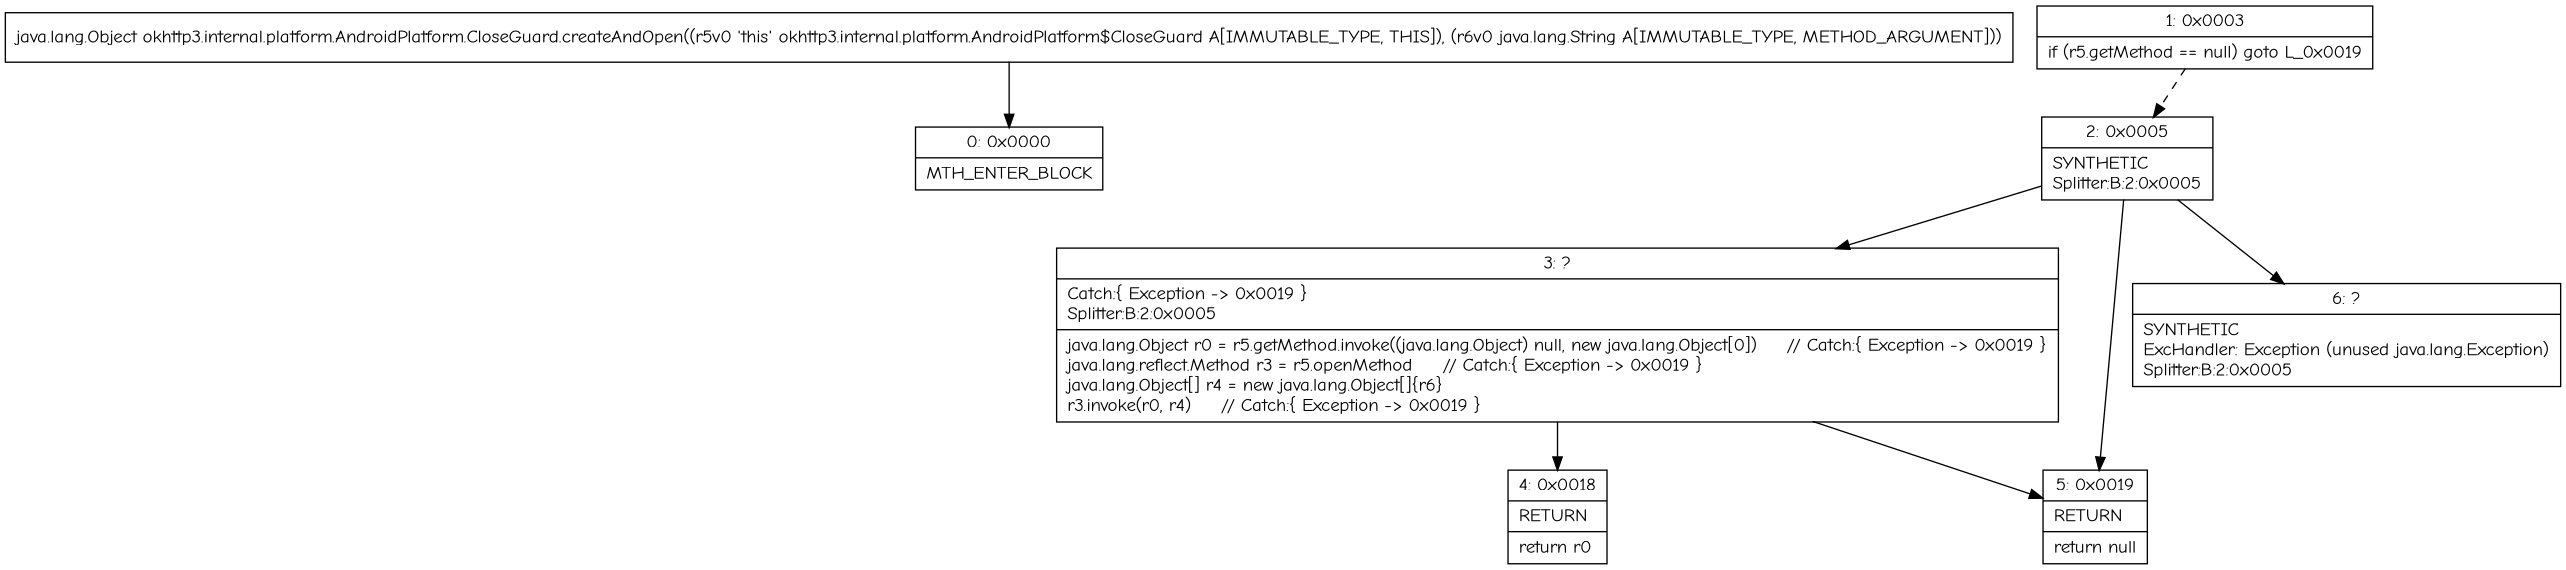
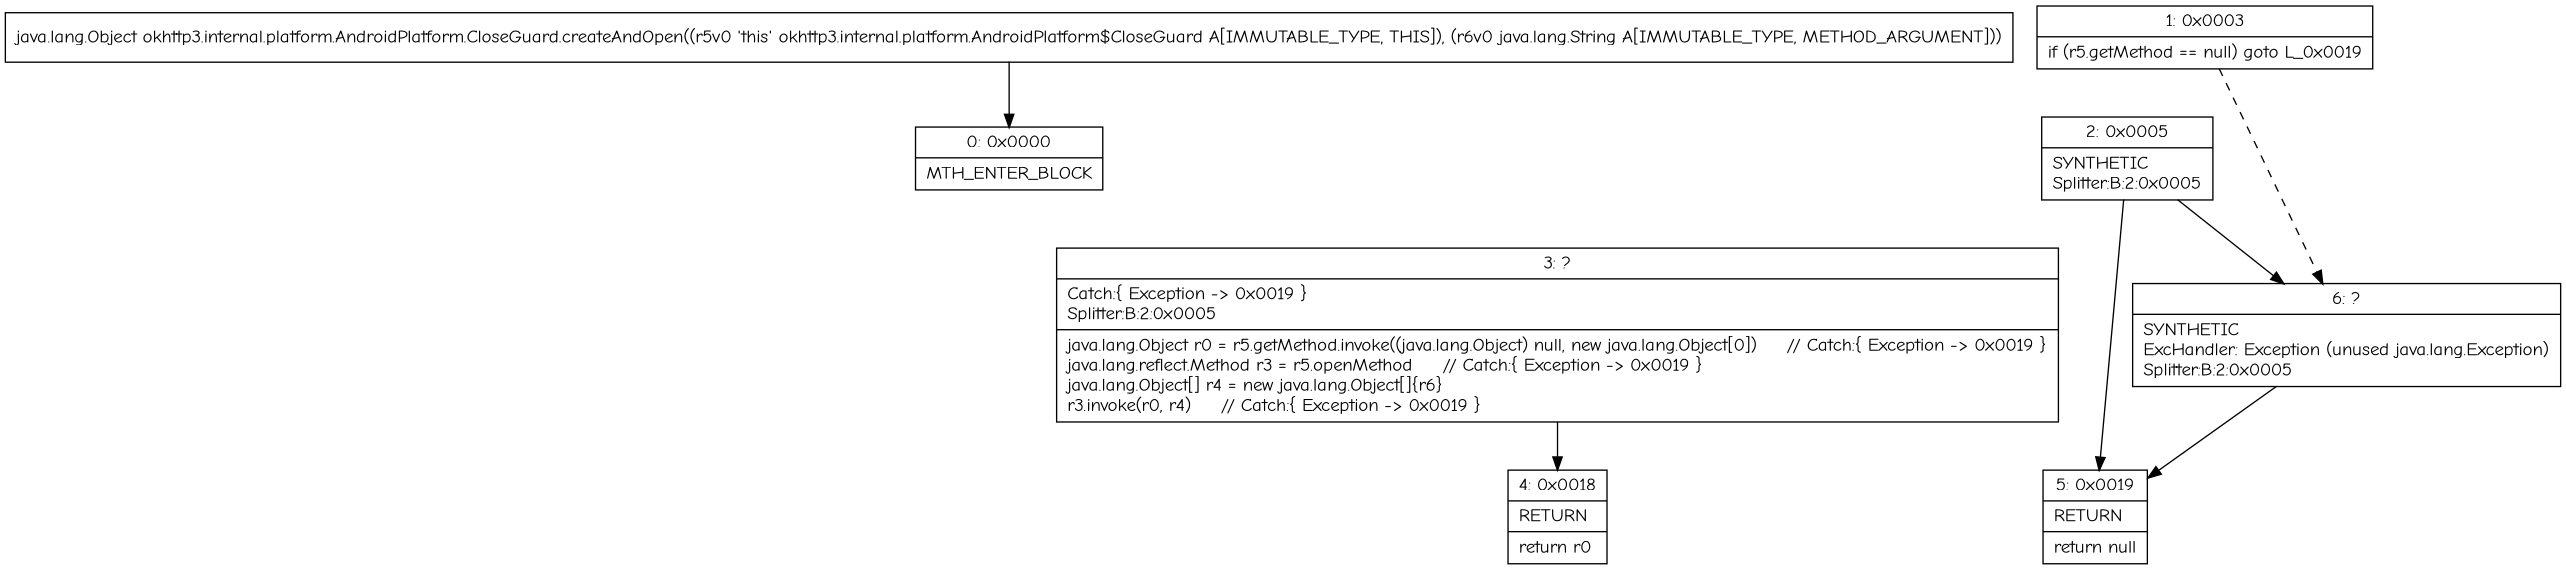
edge "1: 0x0003" -> "2: 0x0005": now "1: 0x0003" -> "6: ?"
edge "2: 0x0005" -> "3: ?": removed
edge "3: ?" -> "5: 0x0019": now "6: ?" -> "5: 0x0019"
